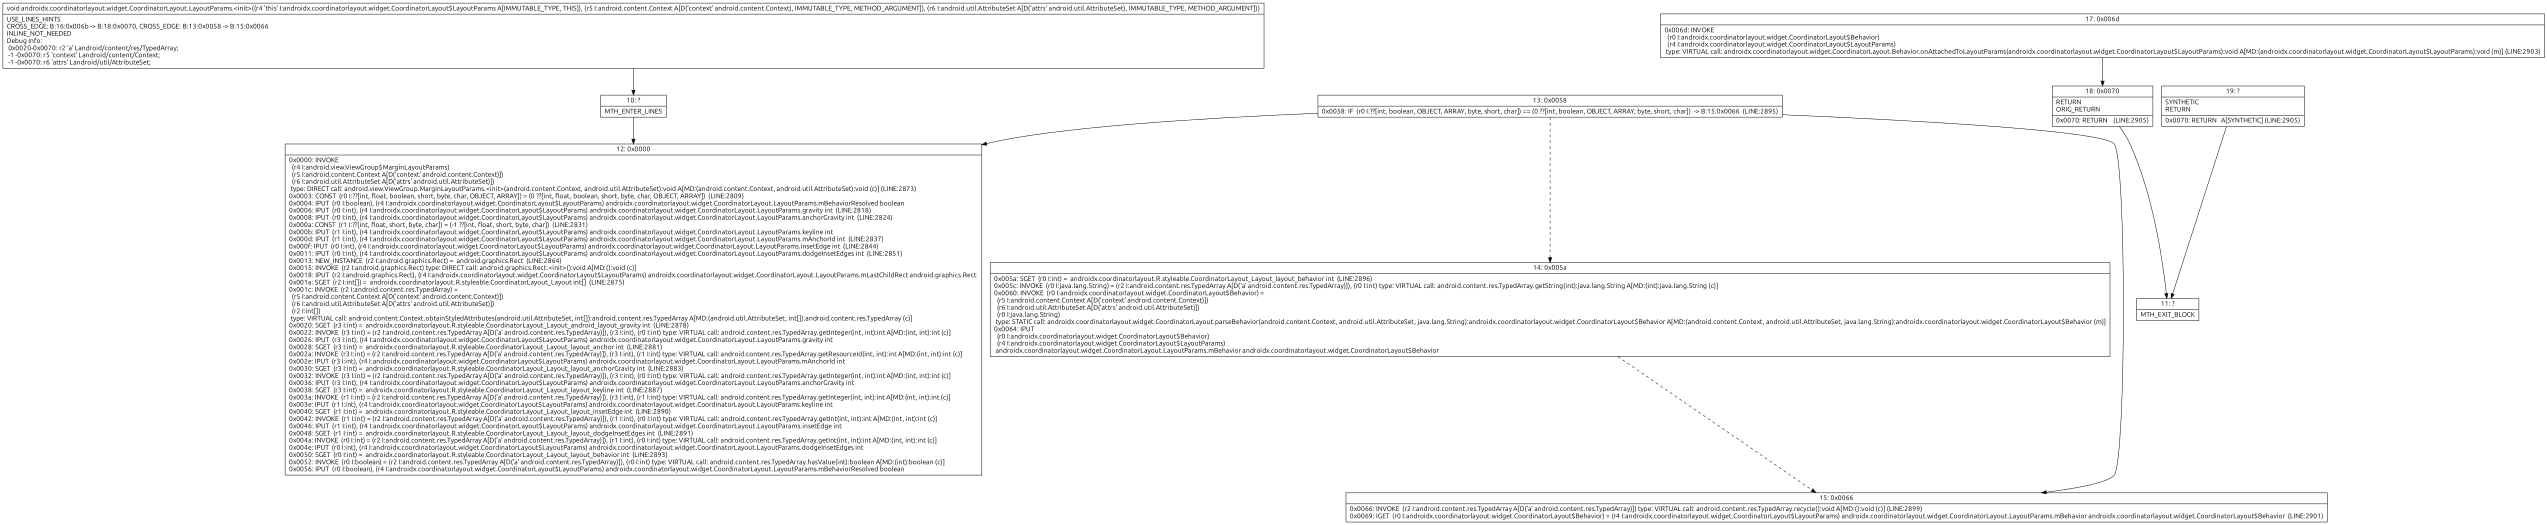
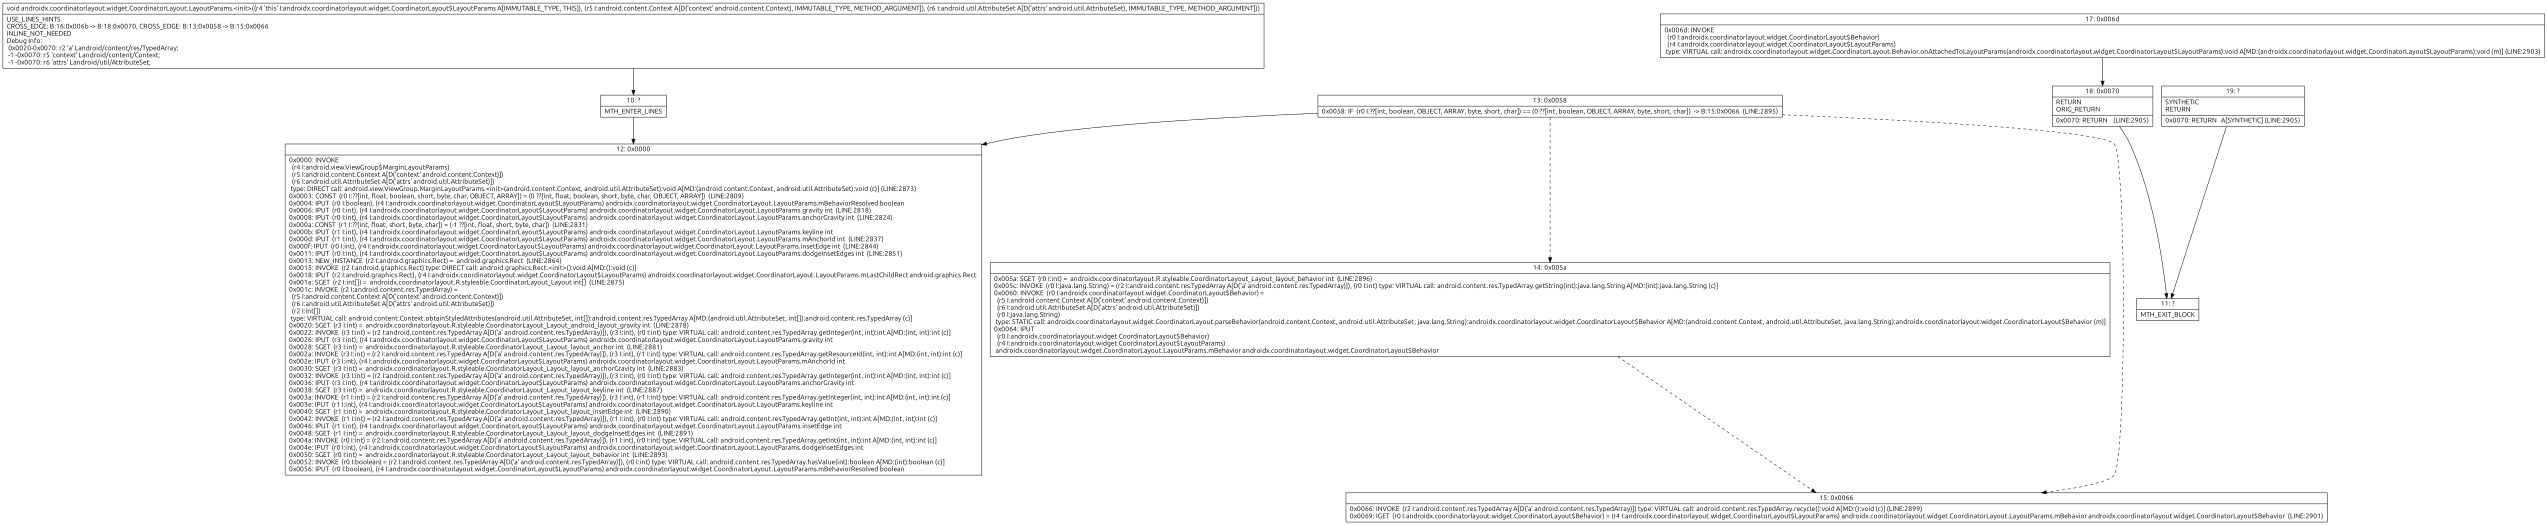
edge "13: 0x0058" -> "15: 0x0066": style solid -> dashed
